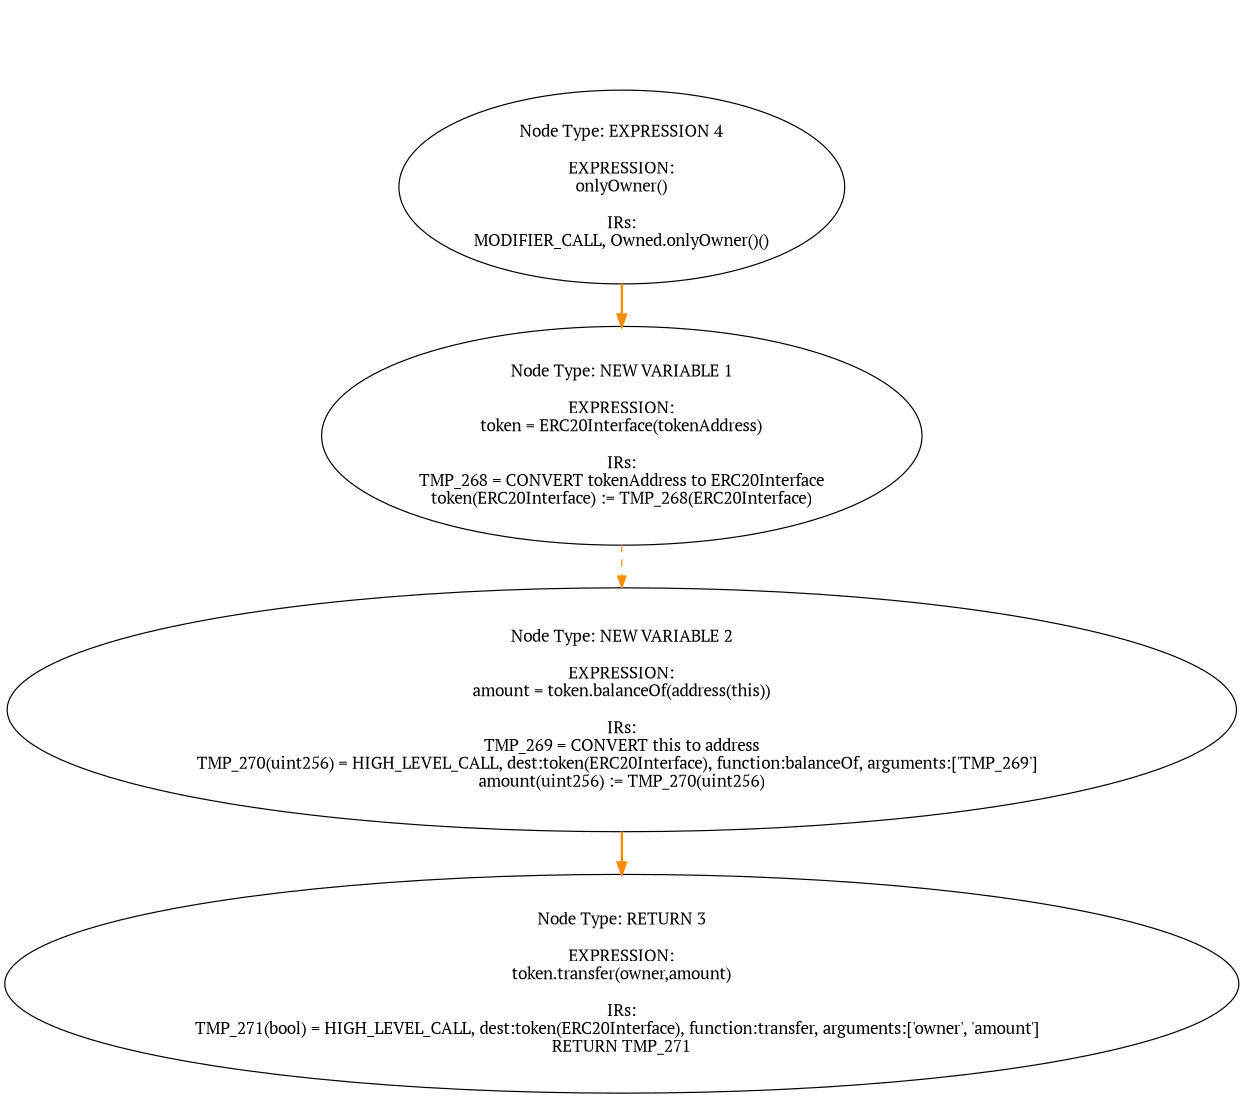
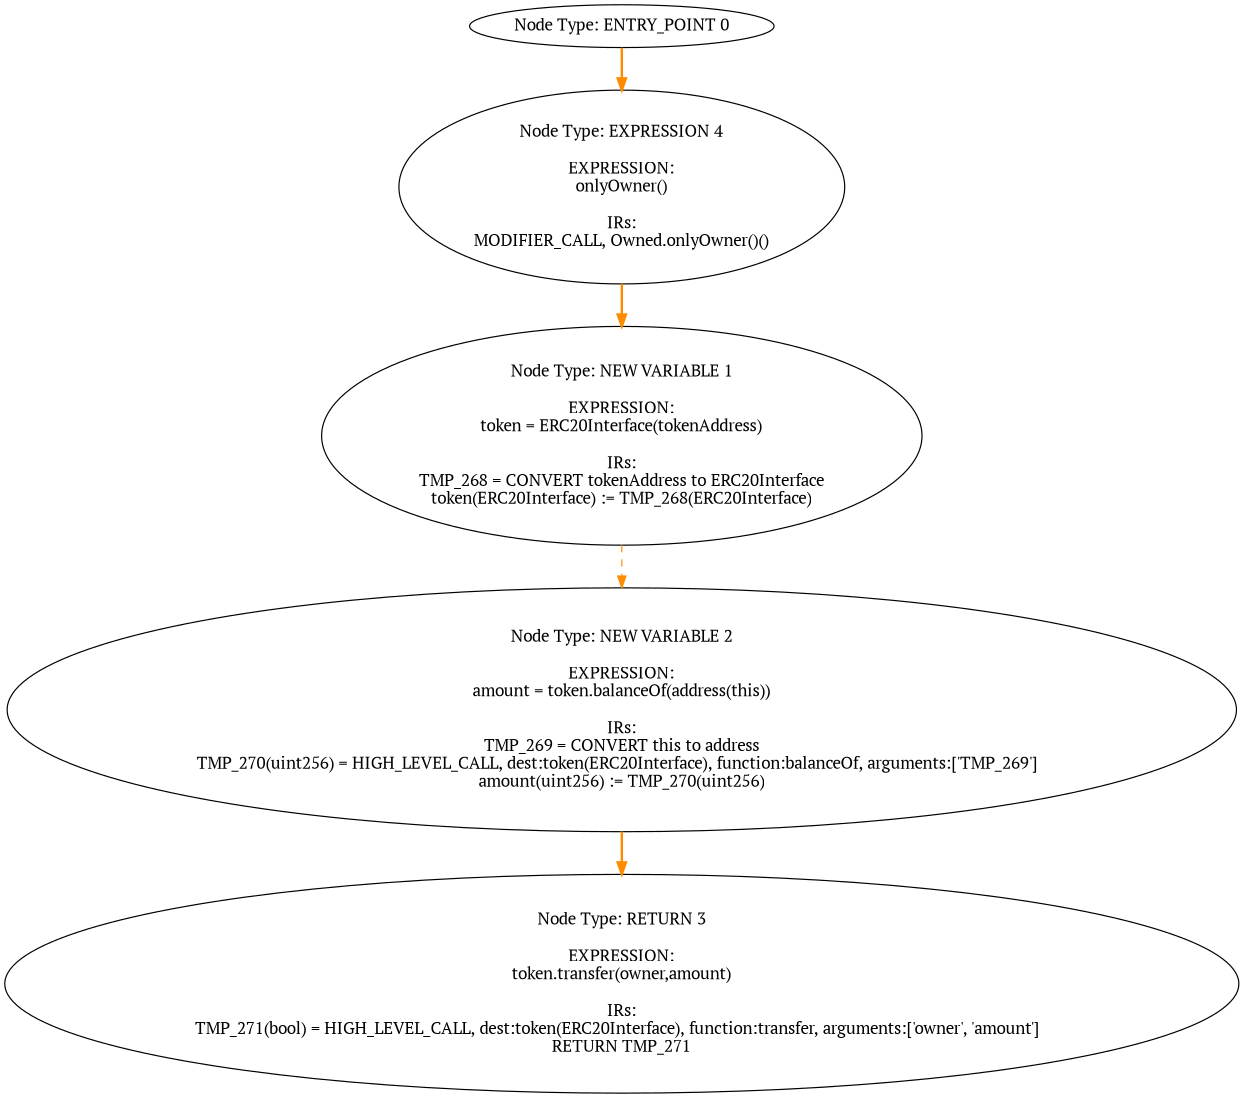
node "Node Type: ENTRY_POINT 0": added
